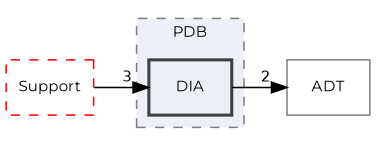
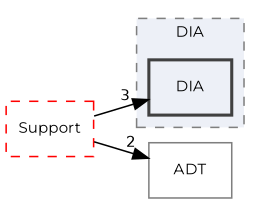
cluster "PDB": label "PDB" -> "DIA"
edge "DIA" -> "ADT": now "Support" -> "ADT"
